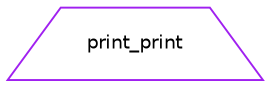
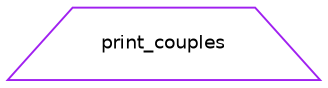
node "print_print": label "print_print" -> "print_couples"
